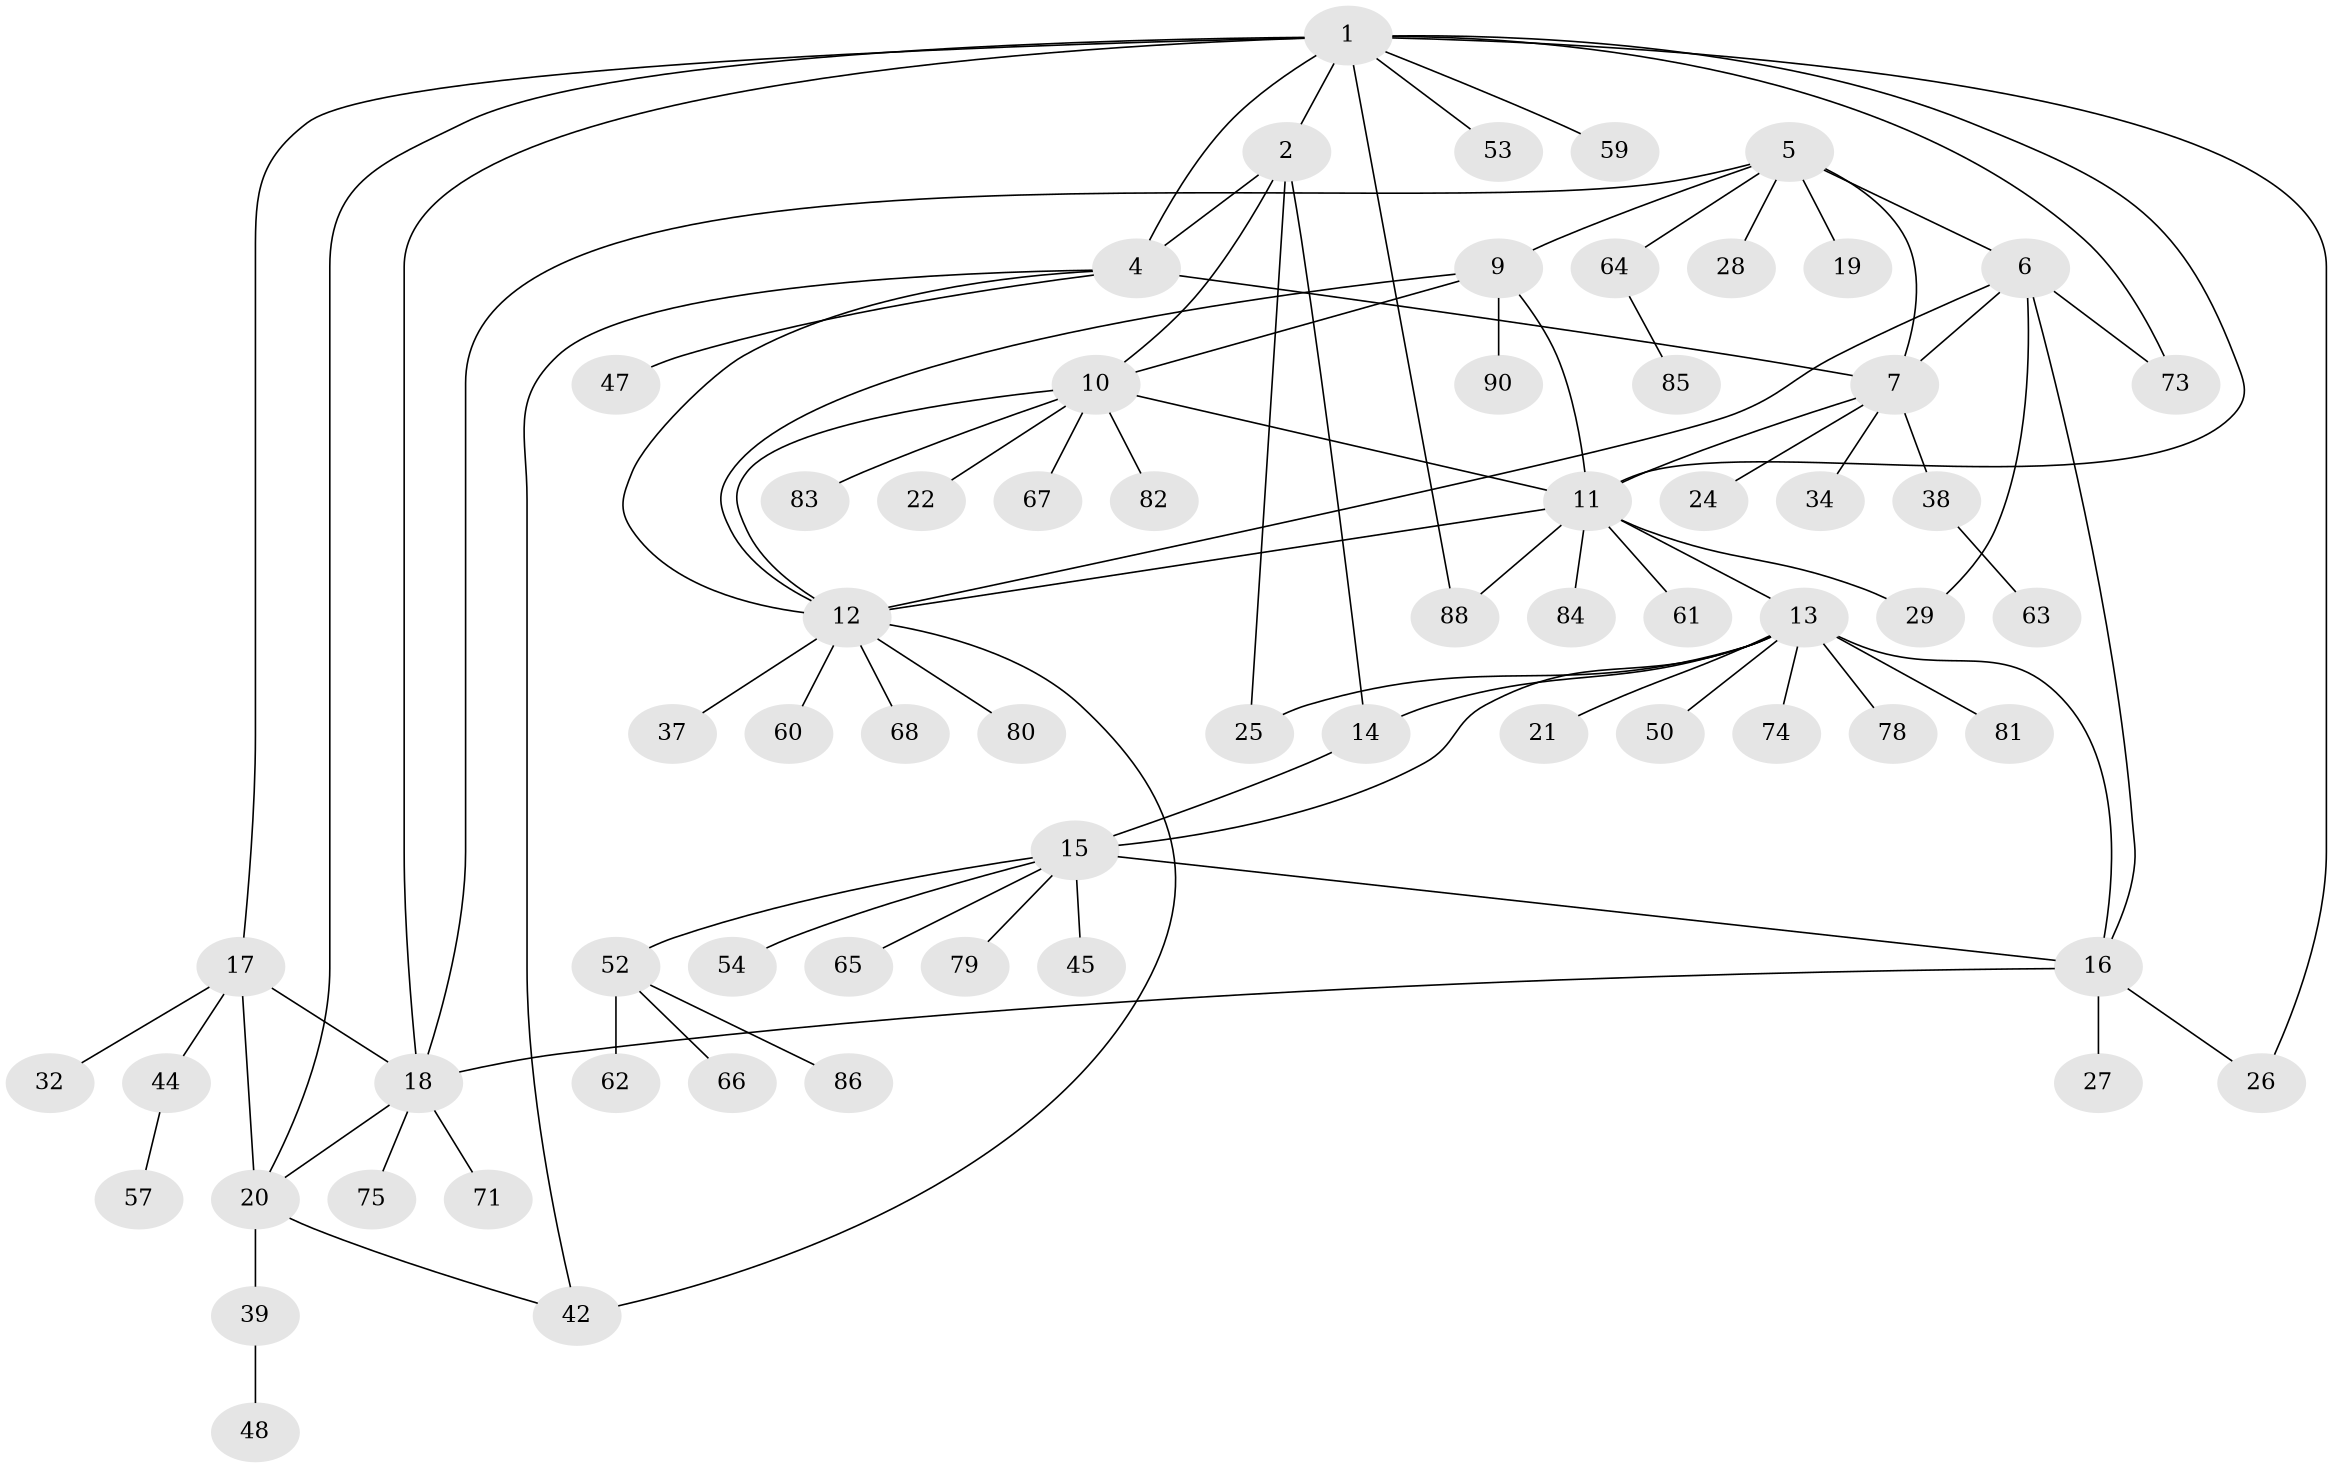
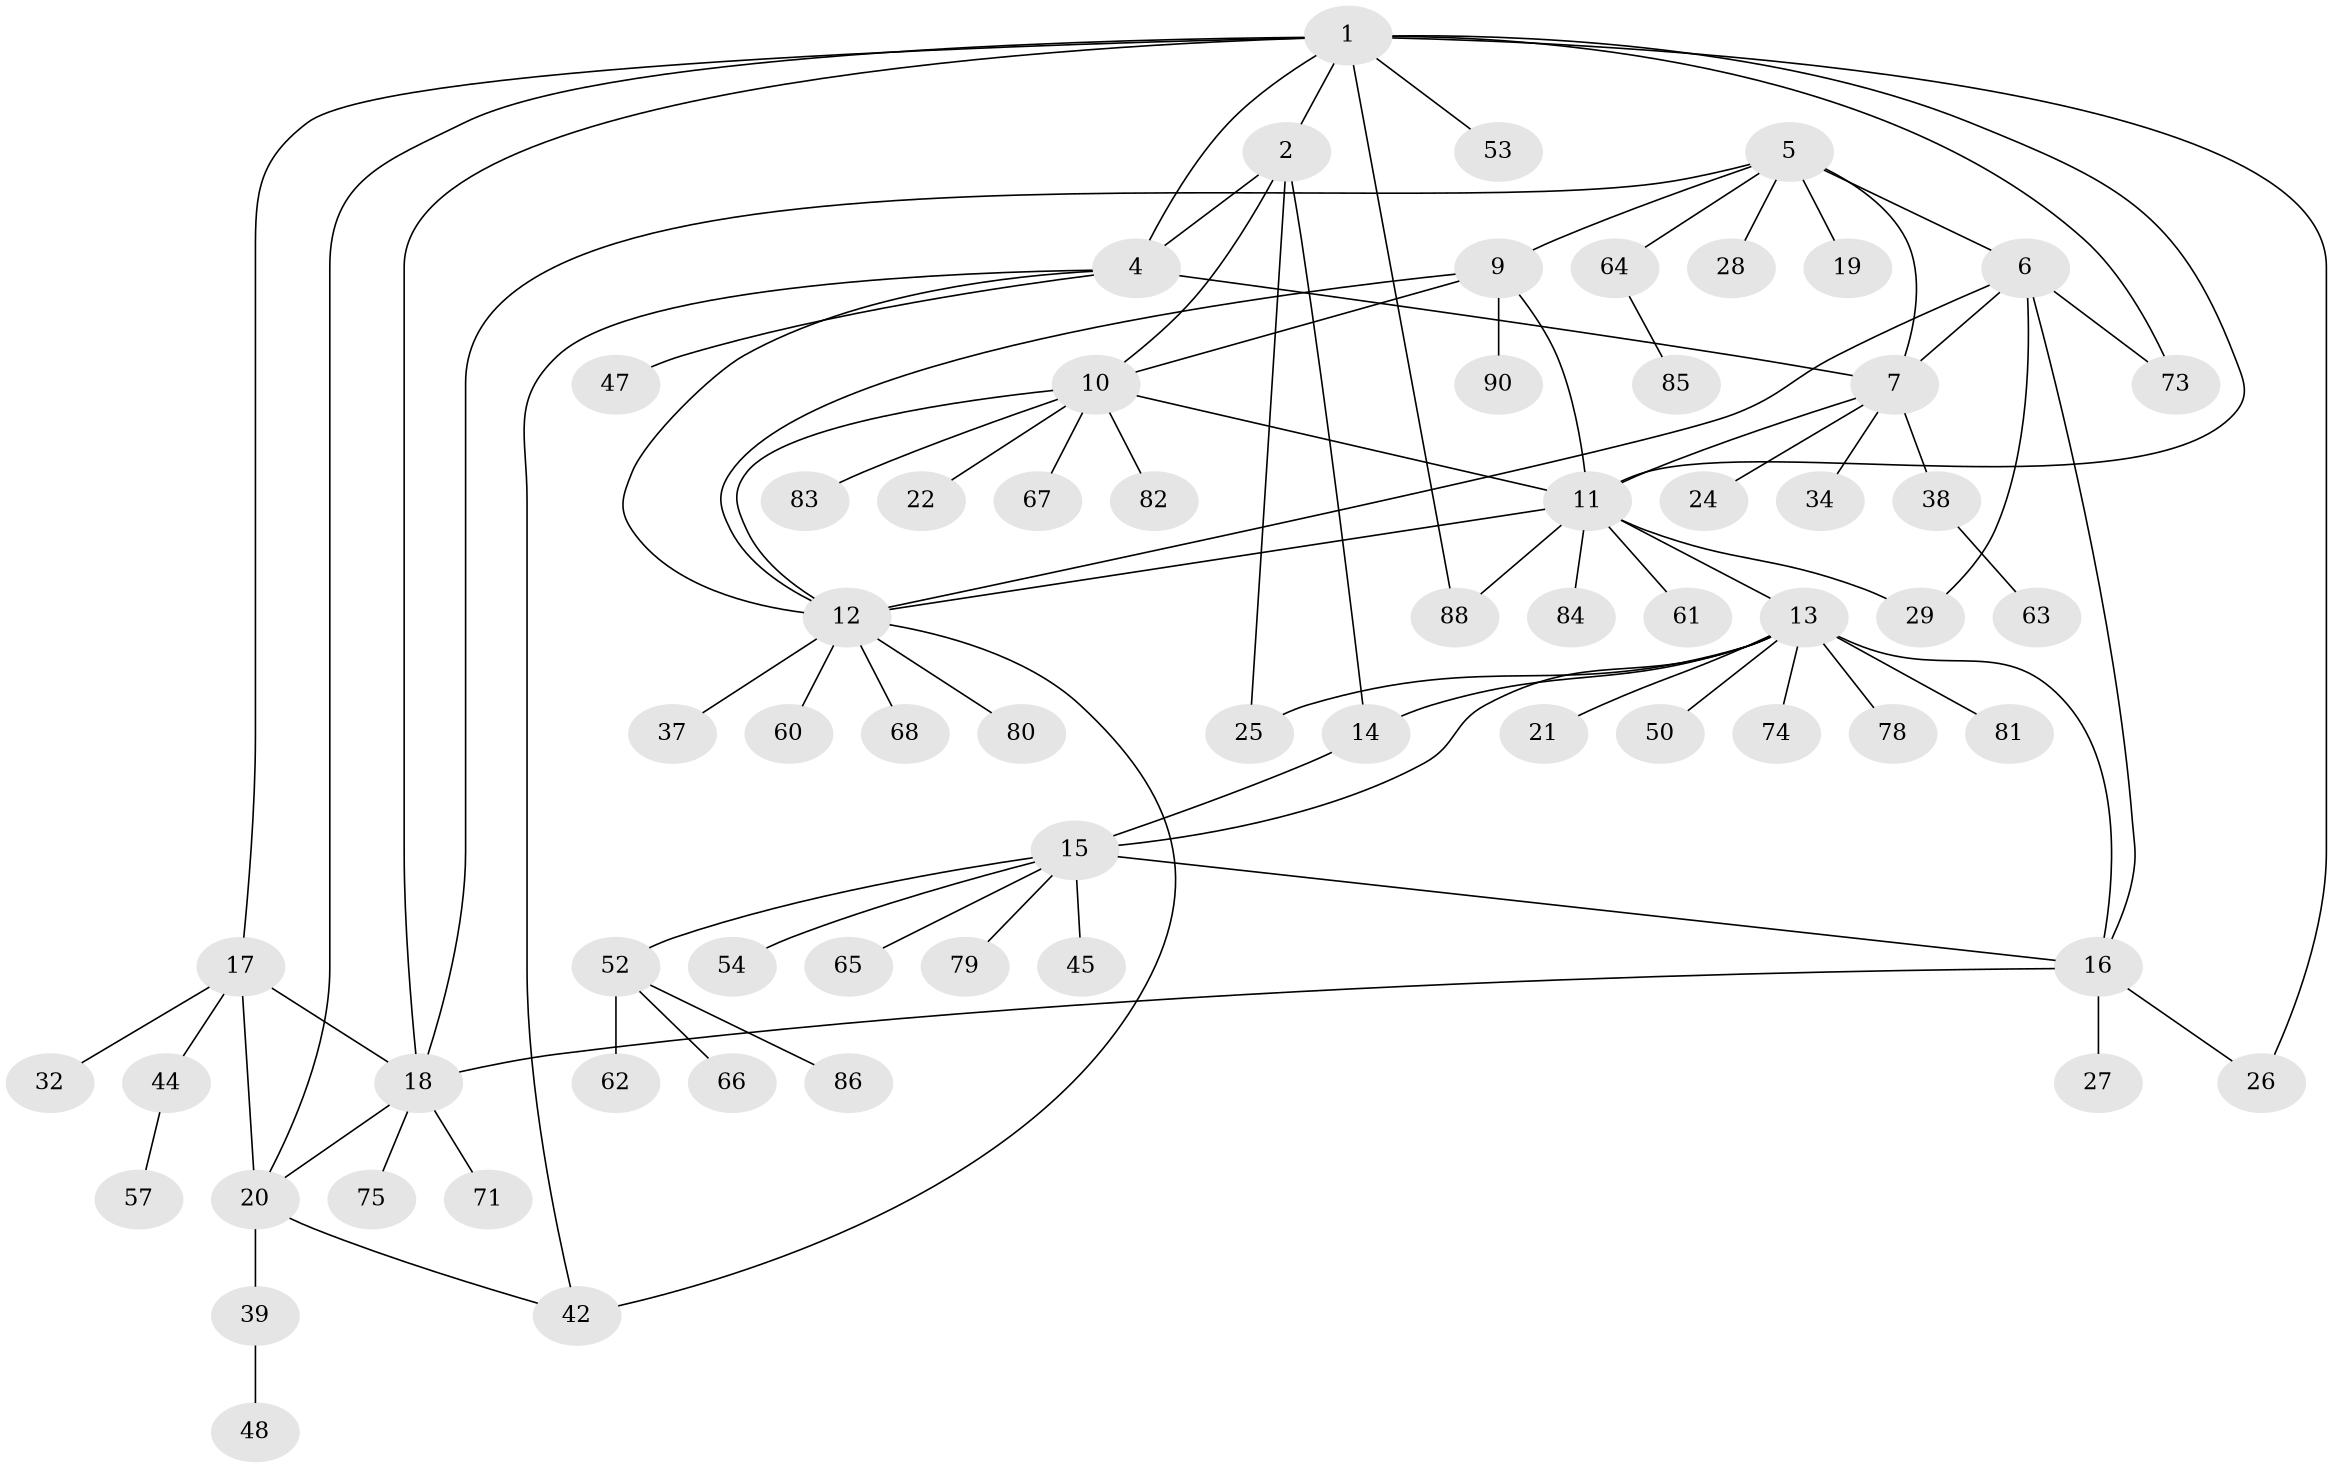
node "59": removed
